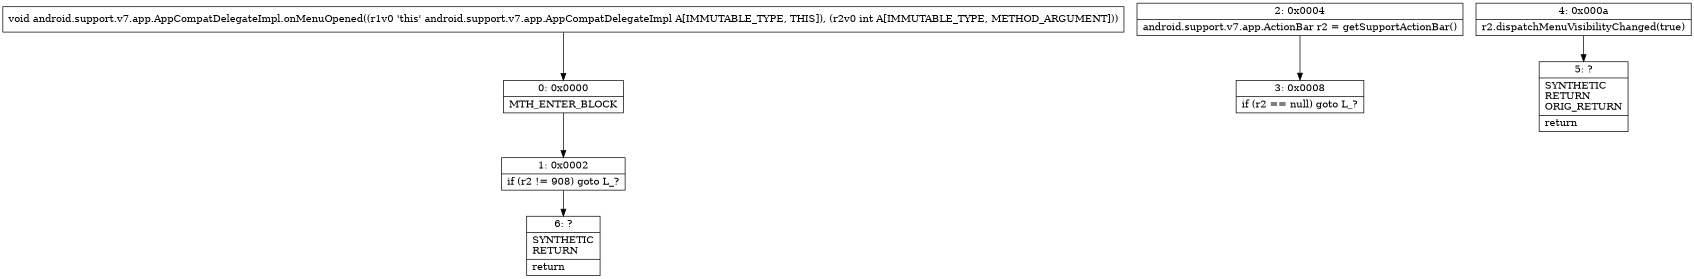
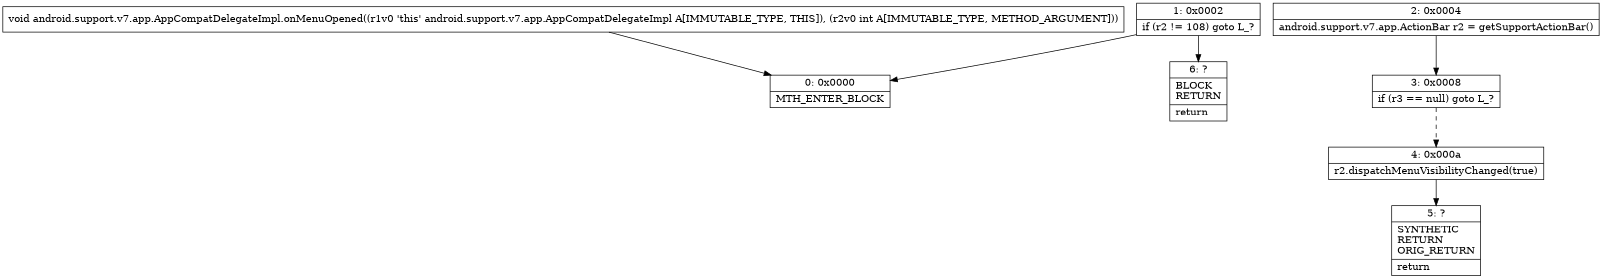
node "3: 0x0008": text "if (r2 == null) goto L_?" -> "if (r3 == null) goto L_?"
edge "3: 0x0008" -> "4: 0x000a": added
edge "0: 0x0000" -> "1: 0x0002": reversed
node "1: 0x0002": text "if (r2 != 908) goto L_?" -> "if (r2 != 108) goto L_?"
node "6: ?": text "SYNTHETIC" -> "BLOCK"
